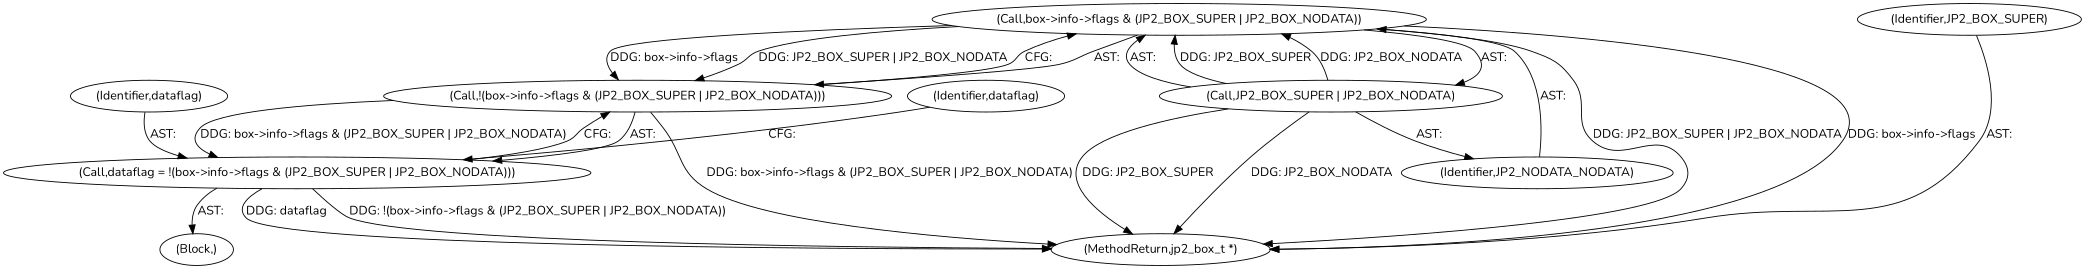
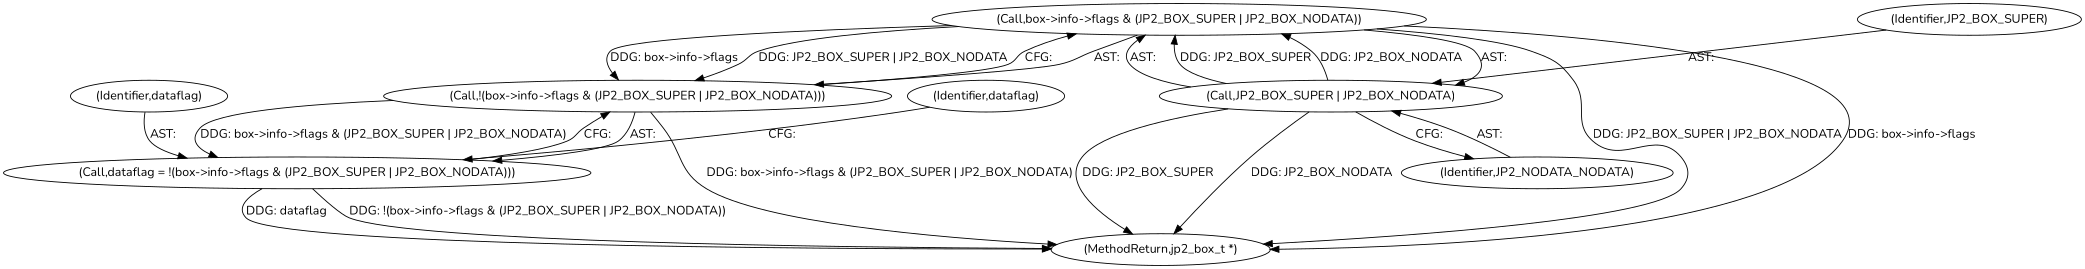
edge "(Identifier,JP2_NODATA_NODATA)" -> "(Call,box->info->flags & (JP2_BOX_SUPER | JP2_BOX_NODATA))": now "(Identifier,JP2_NODATA_NODATA)" -> "(Call,JP2_BOX_SUPER | JP2_BOX_NODATA)"
edge "(Call,JP2_BOX_SUPER | JP2_BOX_NODATA)" -> "(Identifier,JP2_NODATA_NODATA)": label "AST: " -> "CFG: "
edge "(Identifier,JP2_BOX_SUPER)" -> "(MethodReturn,jp2_box_t *)": now "(Identifier,JP2_BOX_SUPER)" -> "(Call,JP2_BOX_SUPER | JP2_BOX_NODATA)"
node "(Block,)": removed
